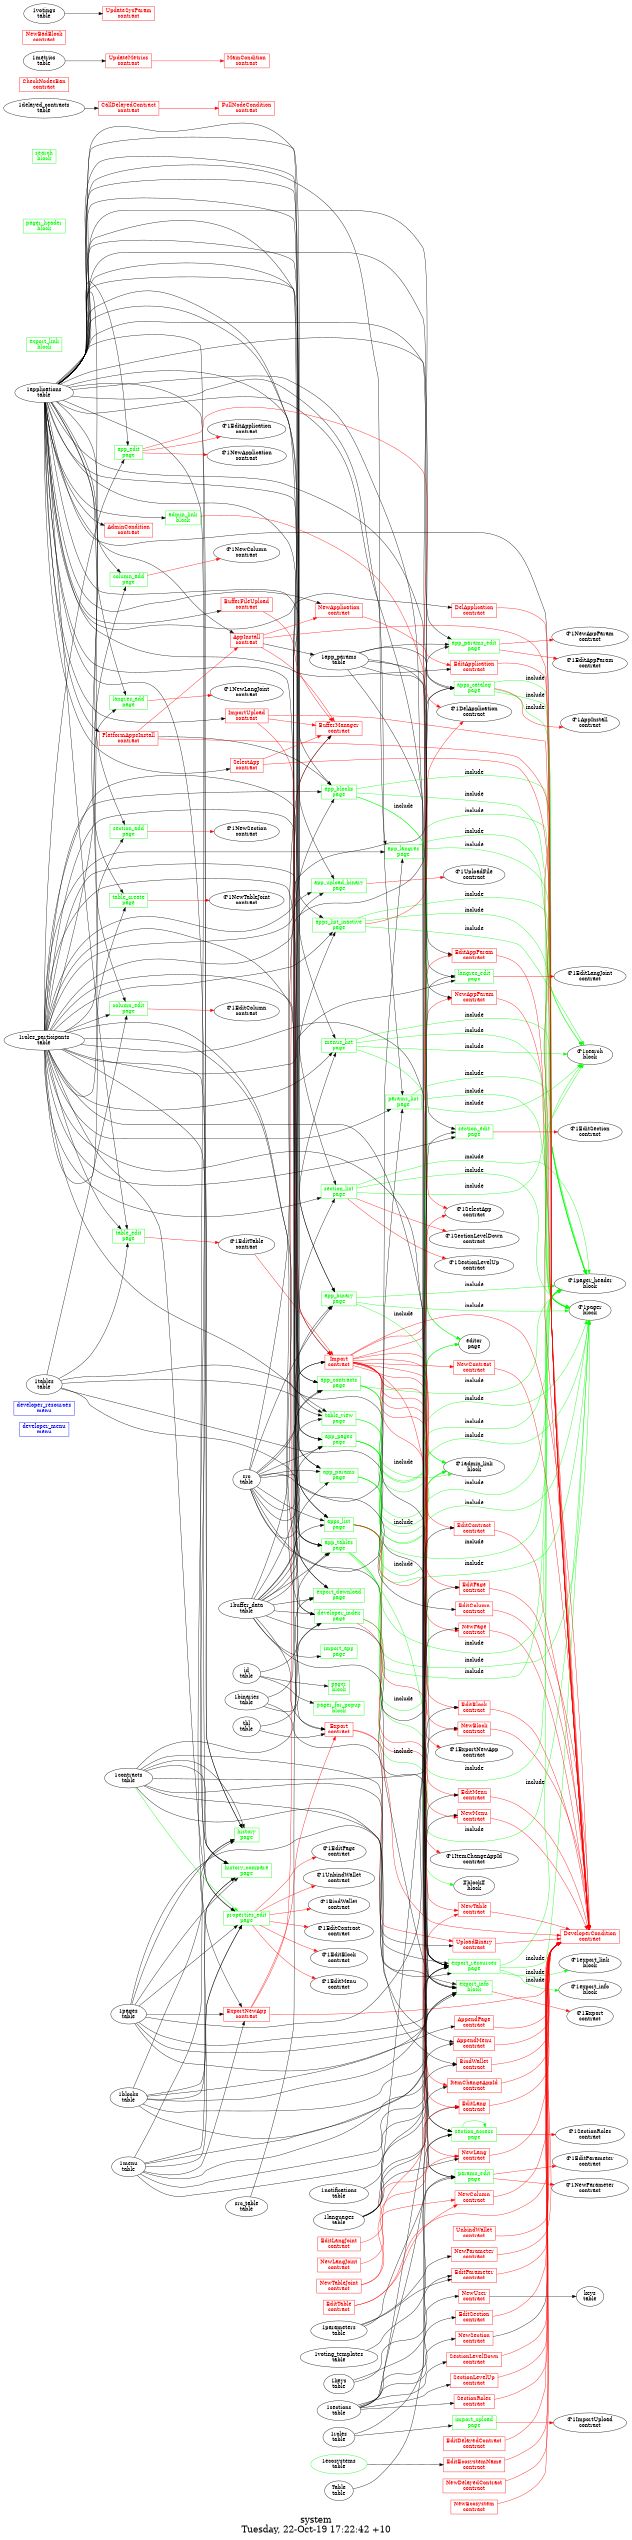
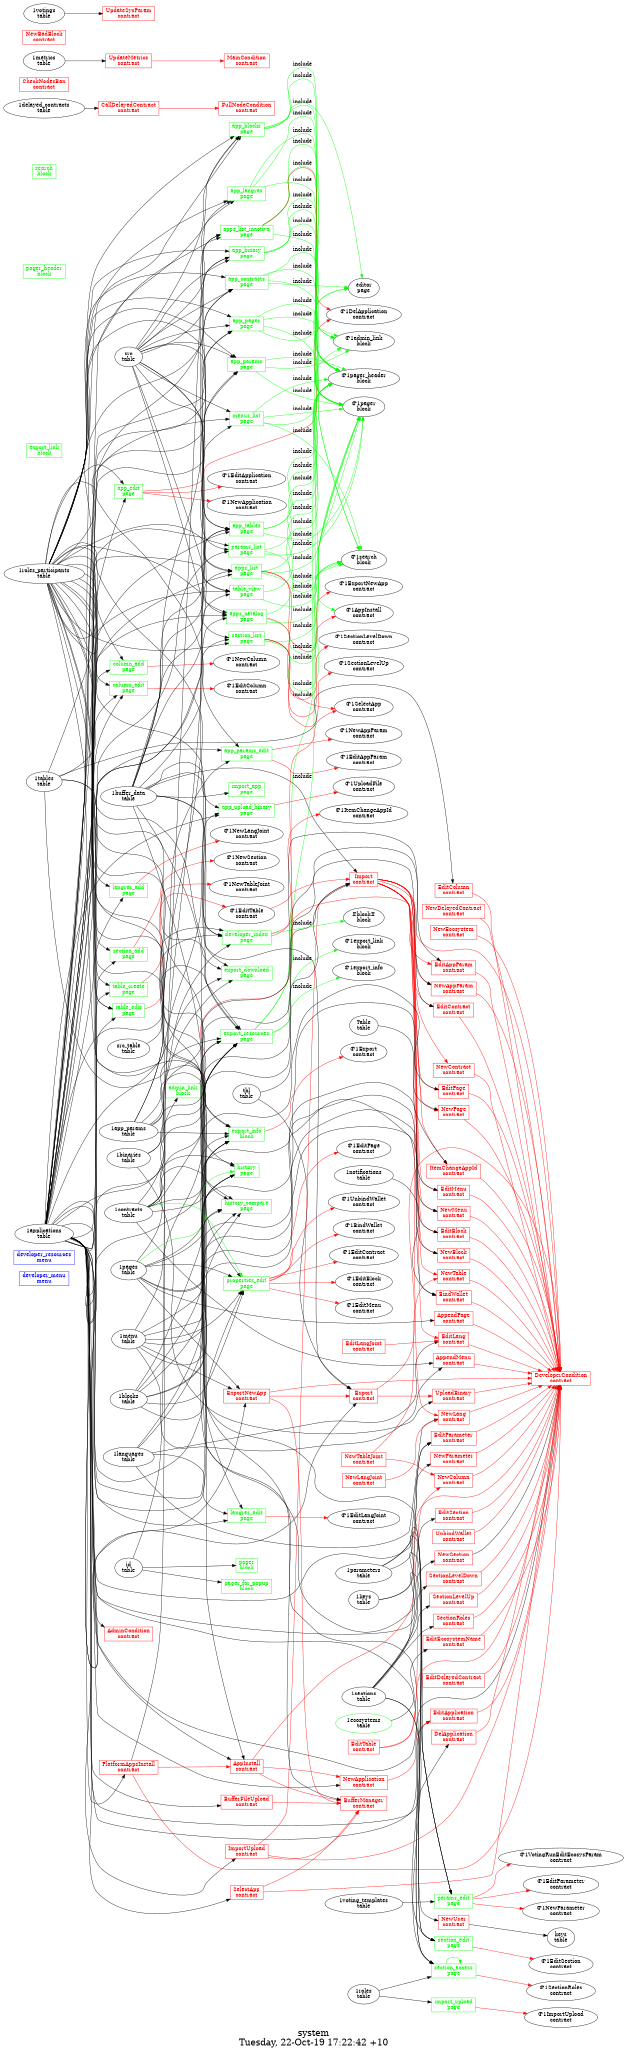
edge "AppInstall contract" -> "1app_params table": reversed
edge "app_contracts page" -> "@1admin_link block": now "app_contracts page" -> "@1AppInstall contract"
node "@1VotingRunEditEcosysParam contract": added
edge "1pages table" -> "history page": color black -> green
